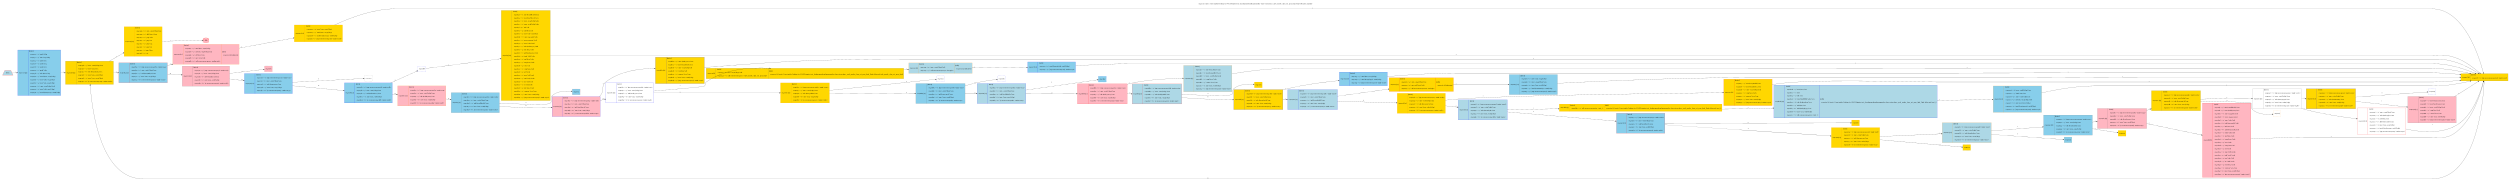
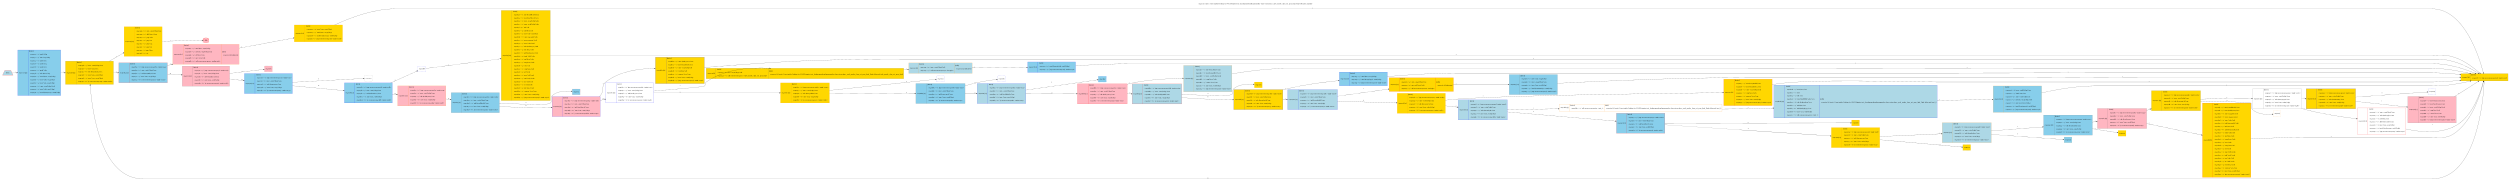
node "0x401bd9 [5]": fillcolor gold -> white
node "0x401af7 [88]": fillcolor lightpink -> gold
